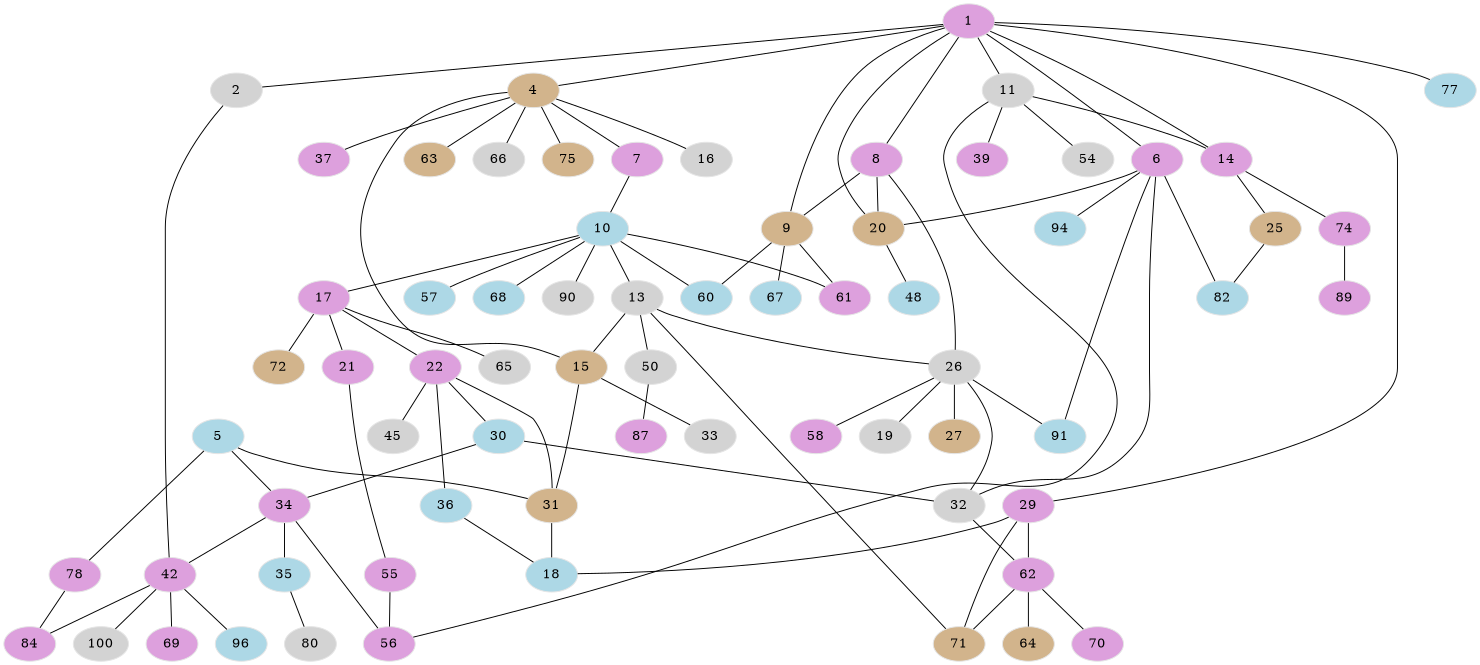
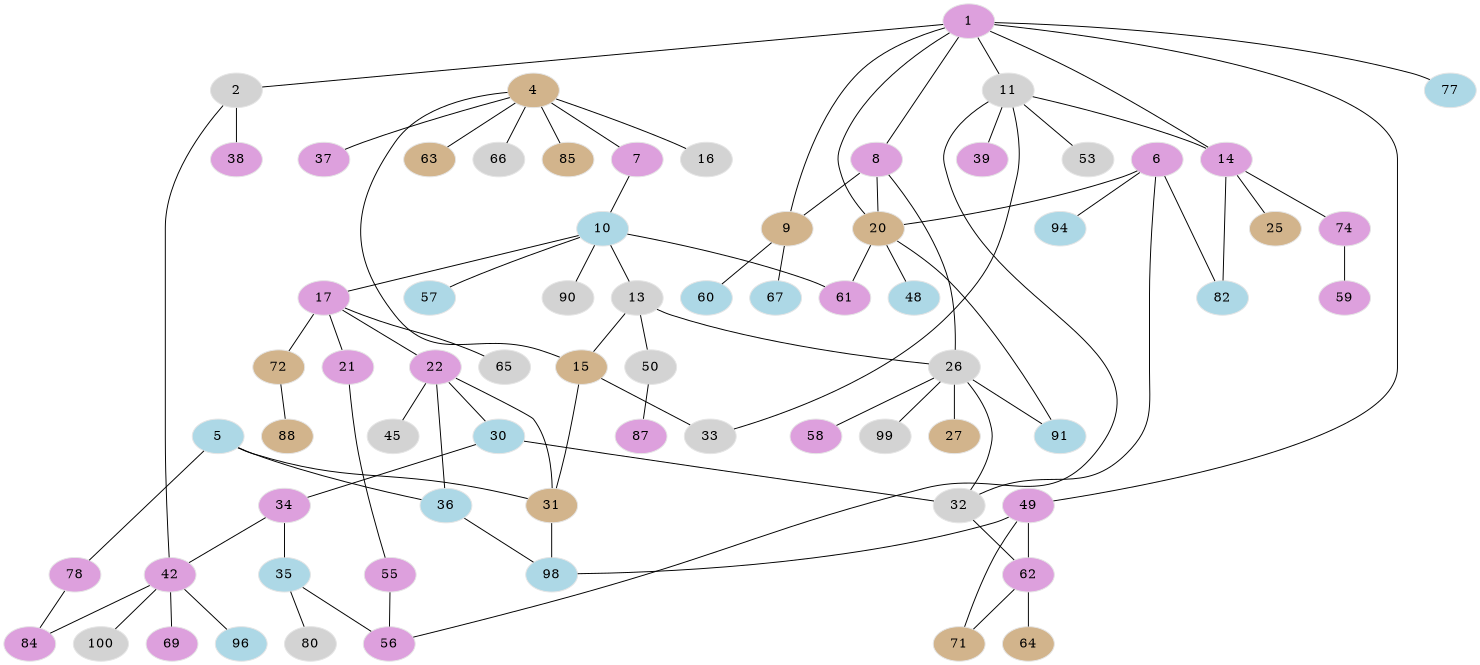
edge "1" -- "4": removed
edge "1" -- "6": removed
node "38": added
node "75": label "75" -> "85"
node "54": label "54" -> "53"
edge "10" -- "60": removed
edge "9" -- "61": now "20" -- "61"
edge "25" -- "82": now "14" -- "82"
edge "6" -- "91": now "20" -- "91"
node "68": removed
node "89": label "89" -> "59"
edge "11" -- "33": added
node "88": added
node "19": label "19" -> "99"
edge "5" -- "34": now "5" -- "36"
edge "13" -- "71": removed
node "29": label "29" -> "49"
edge "34" -- "56": now "35" -- "56"
node "18": label "18" -> "98"
node "70": removed
